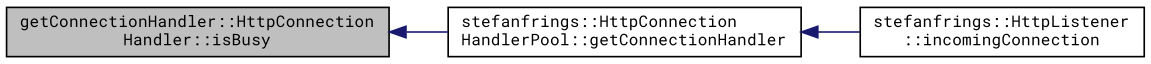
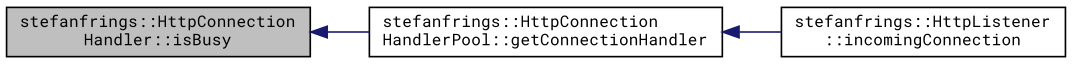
node "getConnectionHandler::HttpConnection Handler::isBusy": label "getConnectionHandler::HttpConnection Handler::isBusy" -> "stefanfrings::HttpConnection Handler::isBusy"
